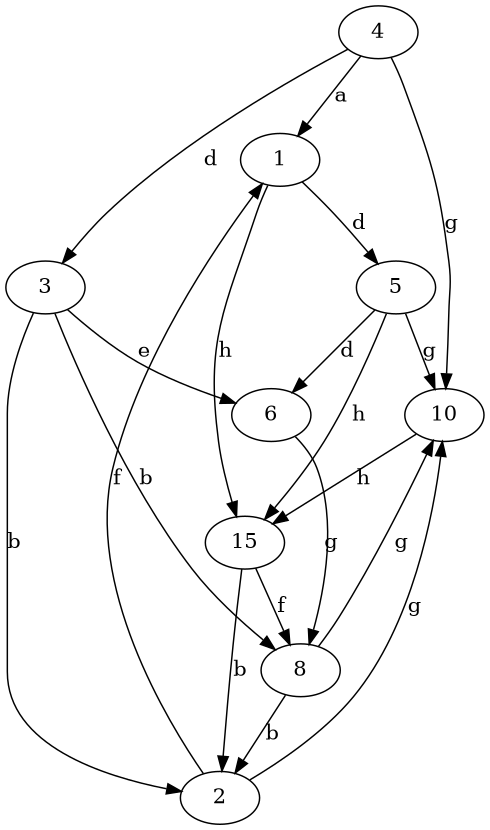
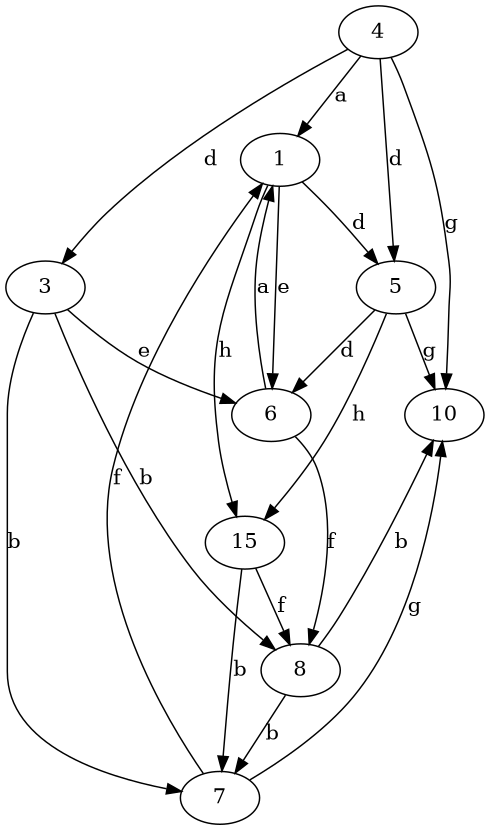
edge "4" -> "5": added, label "d"
edge "1" -> "6": added, label "e"
edge "6" -> "1": added, label "a"
edge "10" -> "15": removed, label "h"
edge "6" -> "8": label "g" -> "f"
edge "8" -> "10": label "g" -> "b"
node "2": label "2" -> "7"
